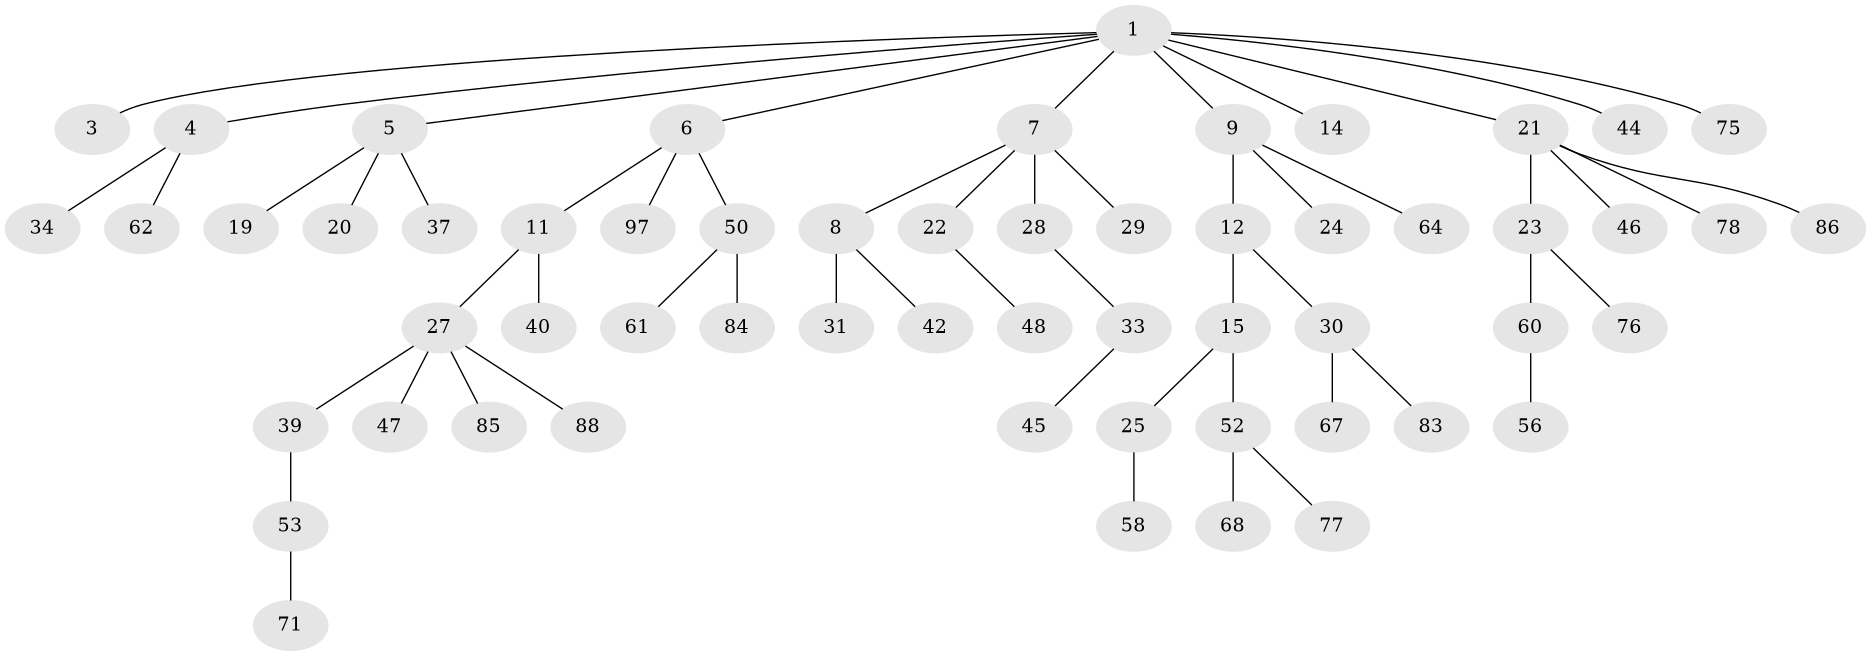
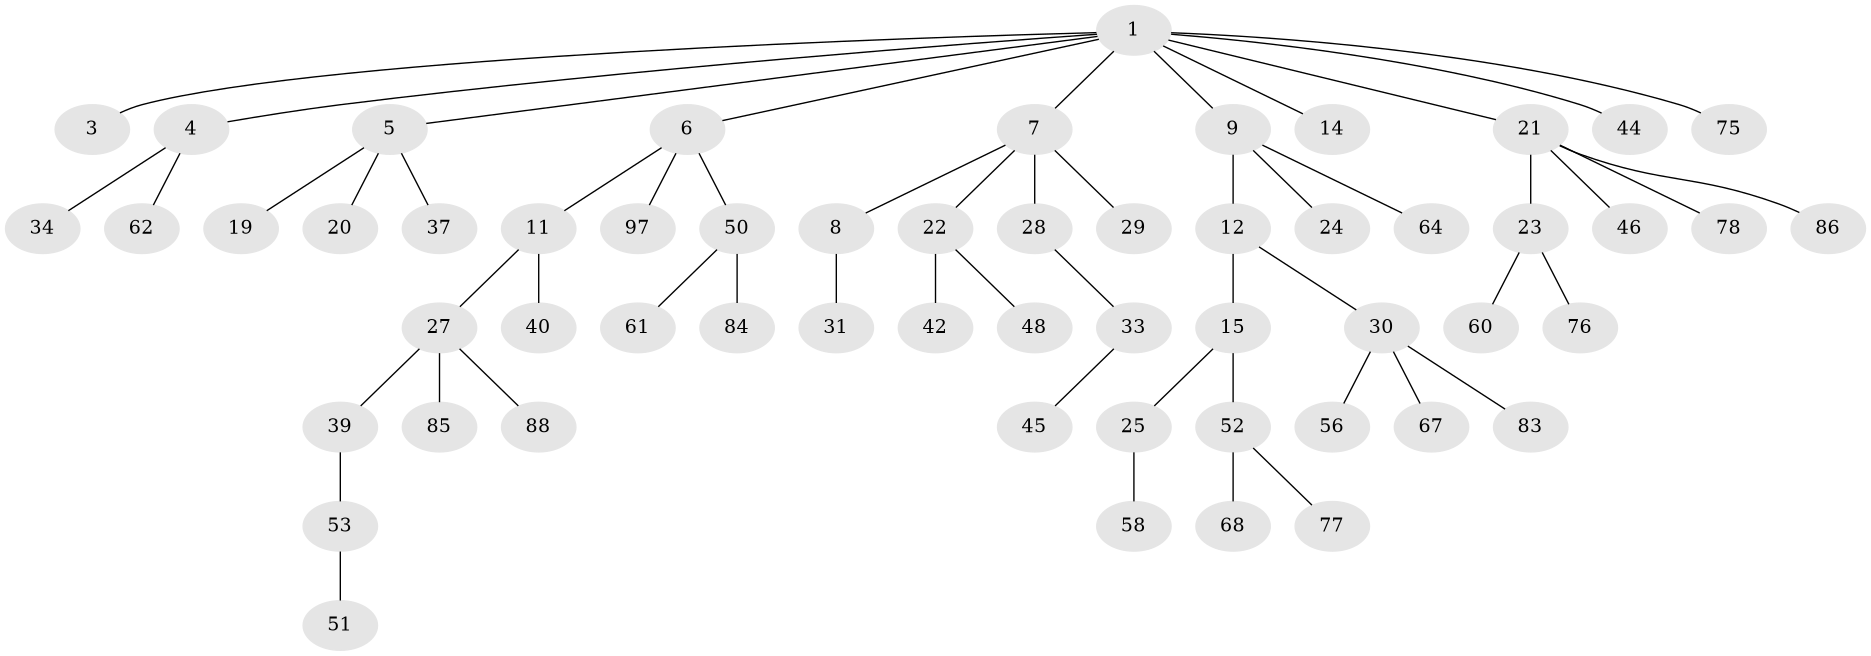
edge "8" -- "42": now "22" -- "42"
edge "60" -- "56": now "30" -- "56"
node "47": removed
node "71": label "71" -> "51"
